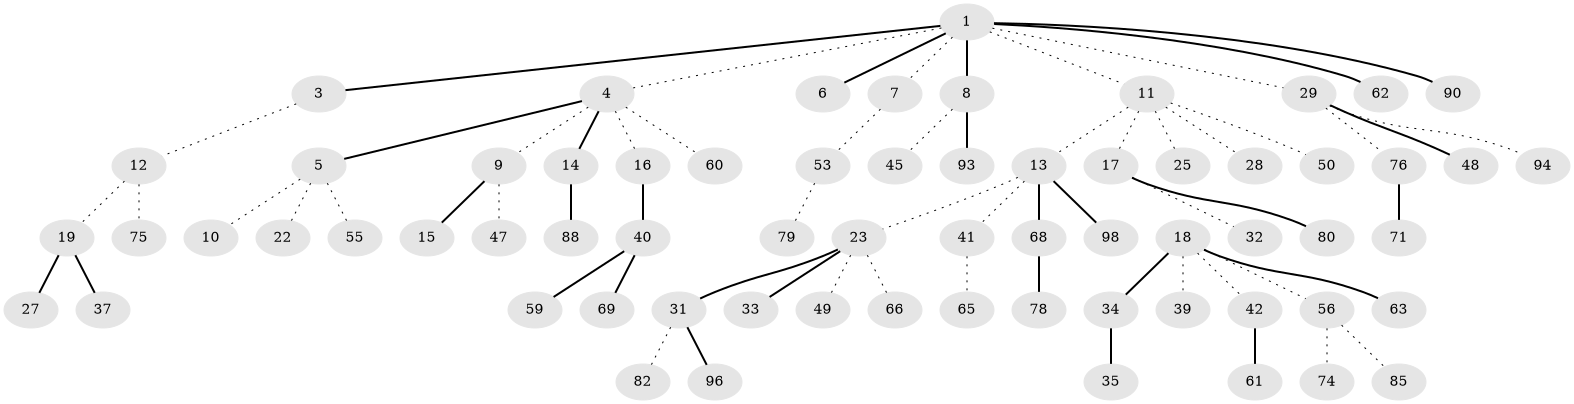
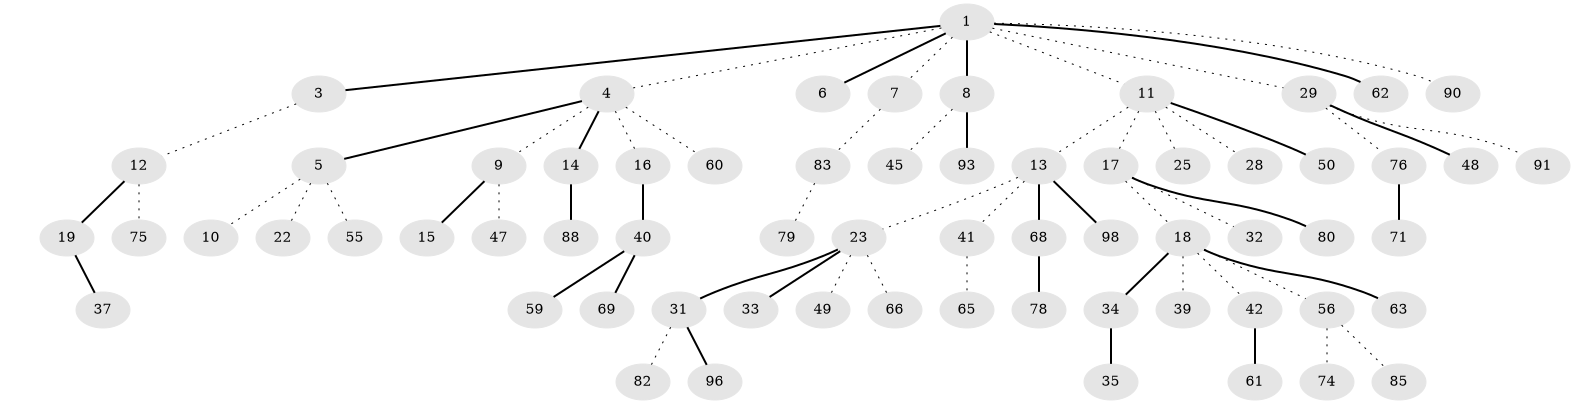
edge "1" -- "90": style bold -> dotted
edge "11" -- "50": style dotted -> bold
node "53": label "53" -> "83"
node "94": label "94" -> "91"
edge "12" -- "19": style dotted -> bold
edge "17" -- "18": added
node "27": removed
